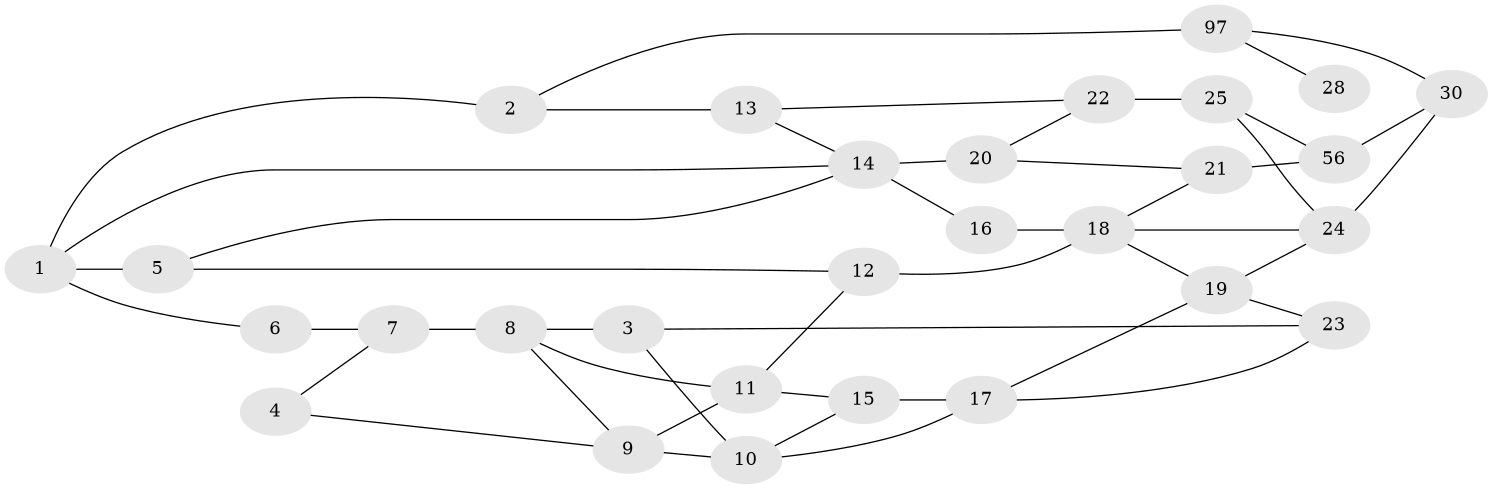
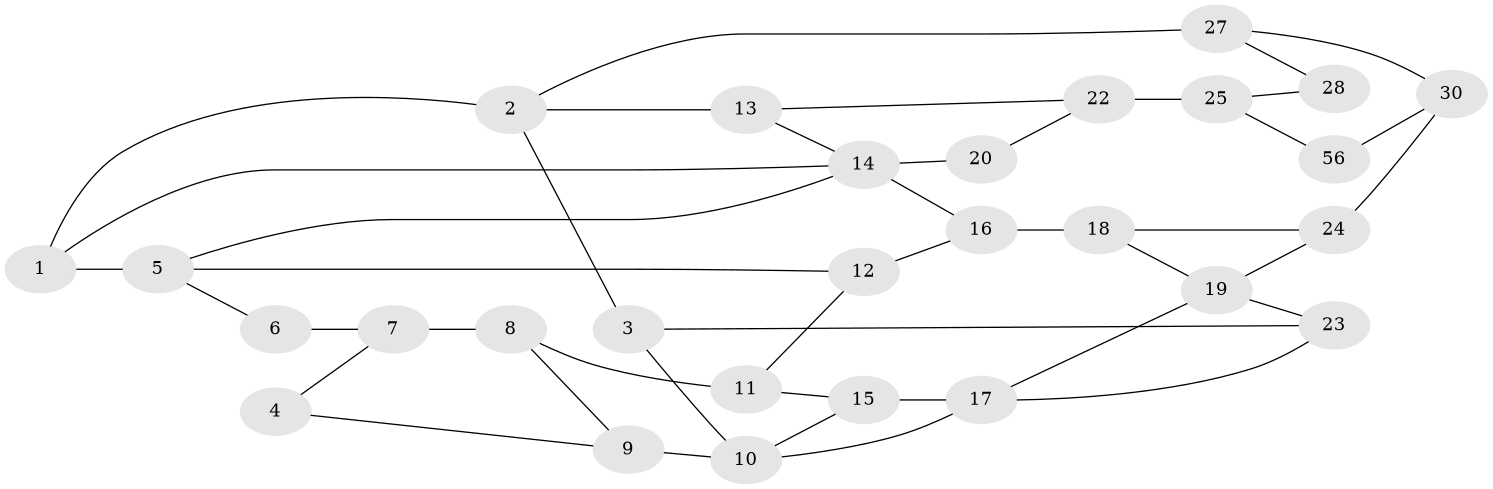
node "97": label "97" -> "27"
edge "25" -- "24": now "25" -- "28"
node "21": removed
edge "18" -- "12": now "16" -- "12"
edge "1" -- "6": now "5" -- "6"
edge "8" -- "3": now "2" -- "3"
edge "11" -- "9": removed
